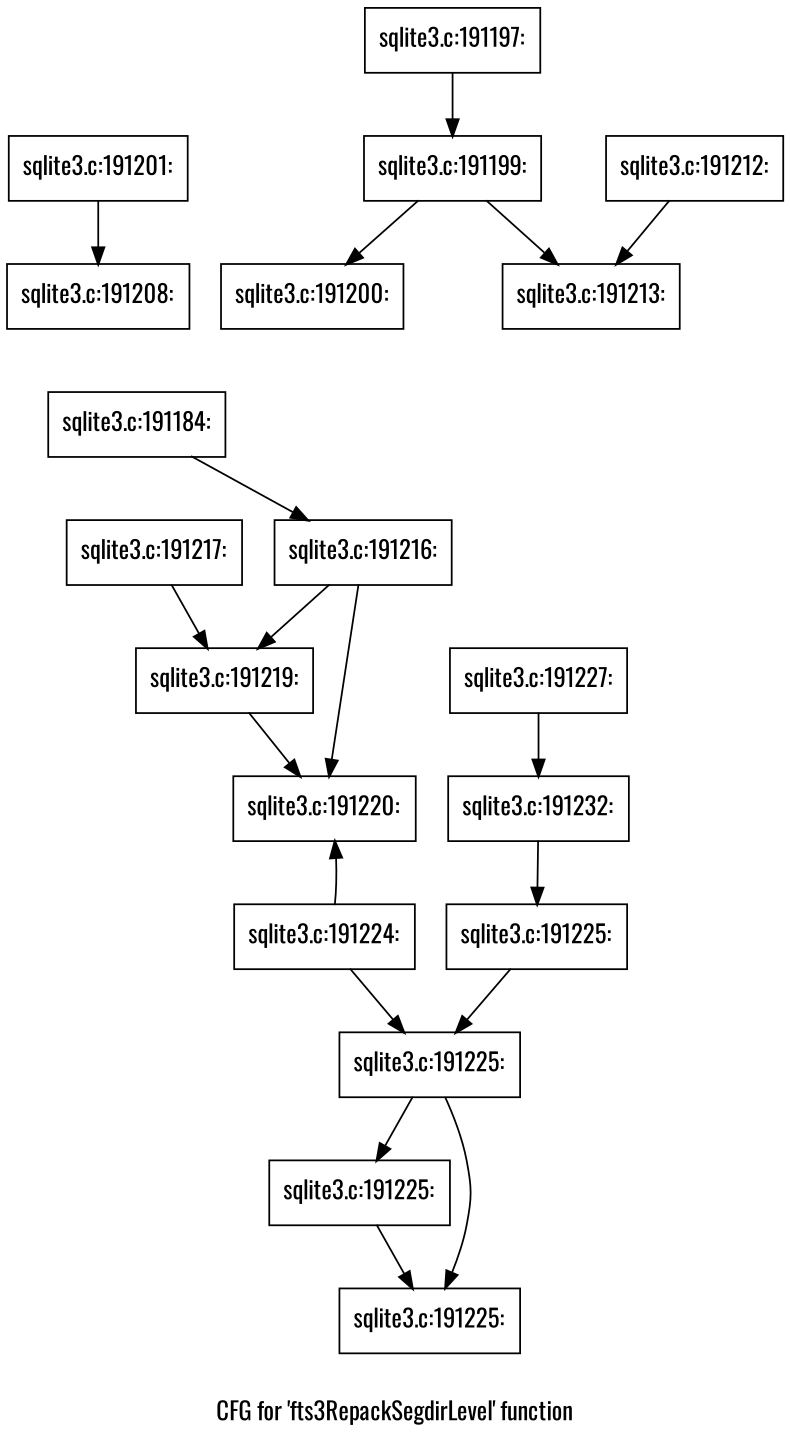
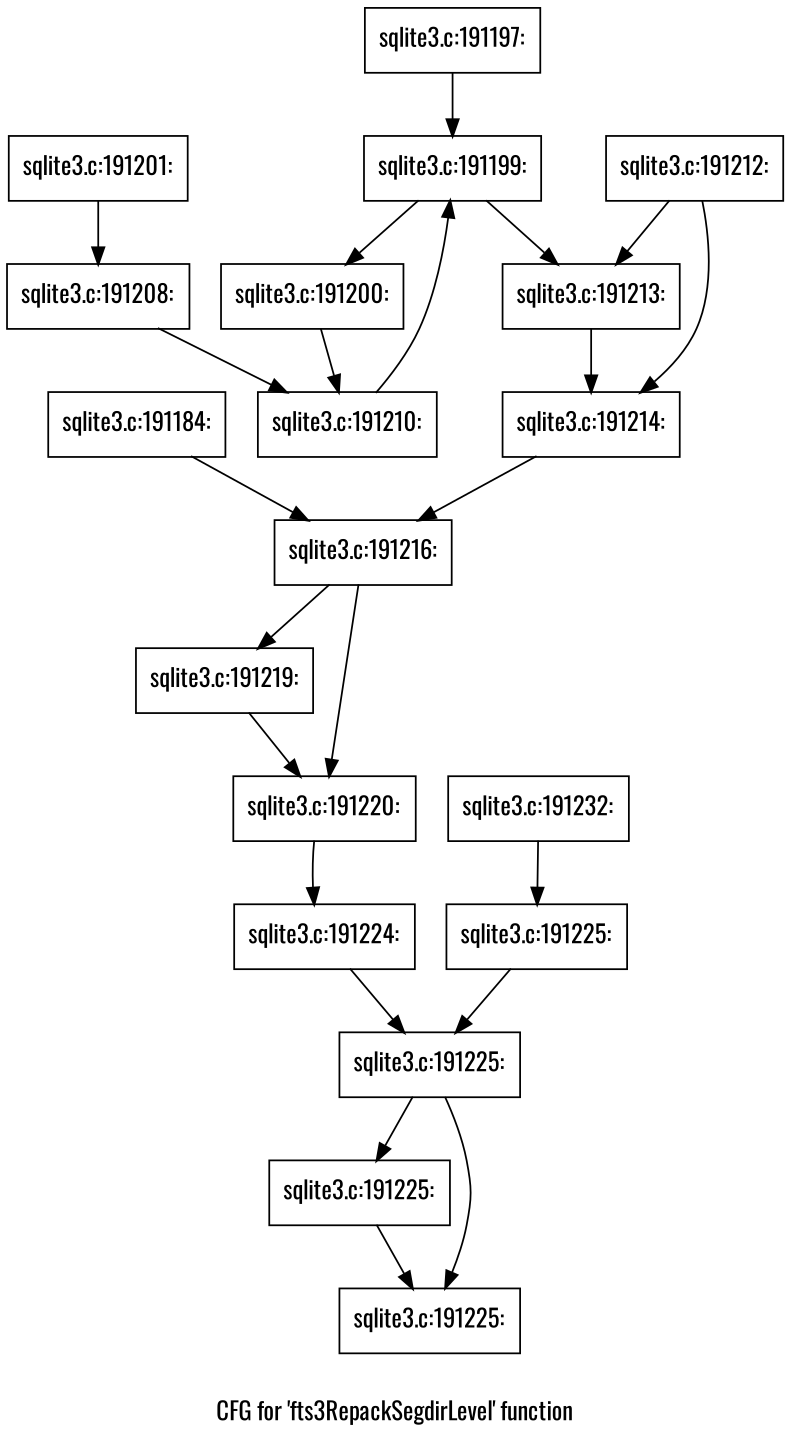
node "sqlite3.c:191210:": added
node "sqlite3.c:191214:": added
node "sqlite3.c:191217:": removed
node "sqlite3.c:191227:": removed
edge "sqlite3.c:191224:" -> "sqlite3.c:191220:": reversed
